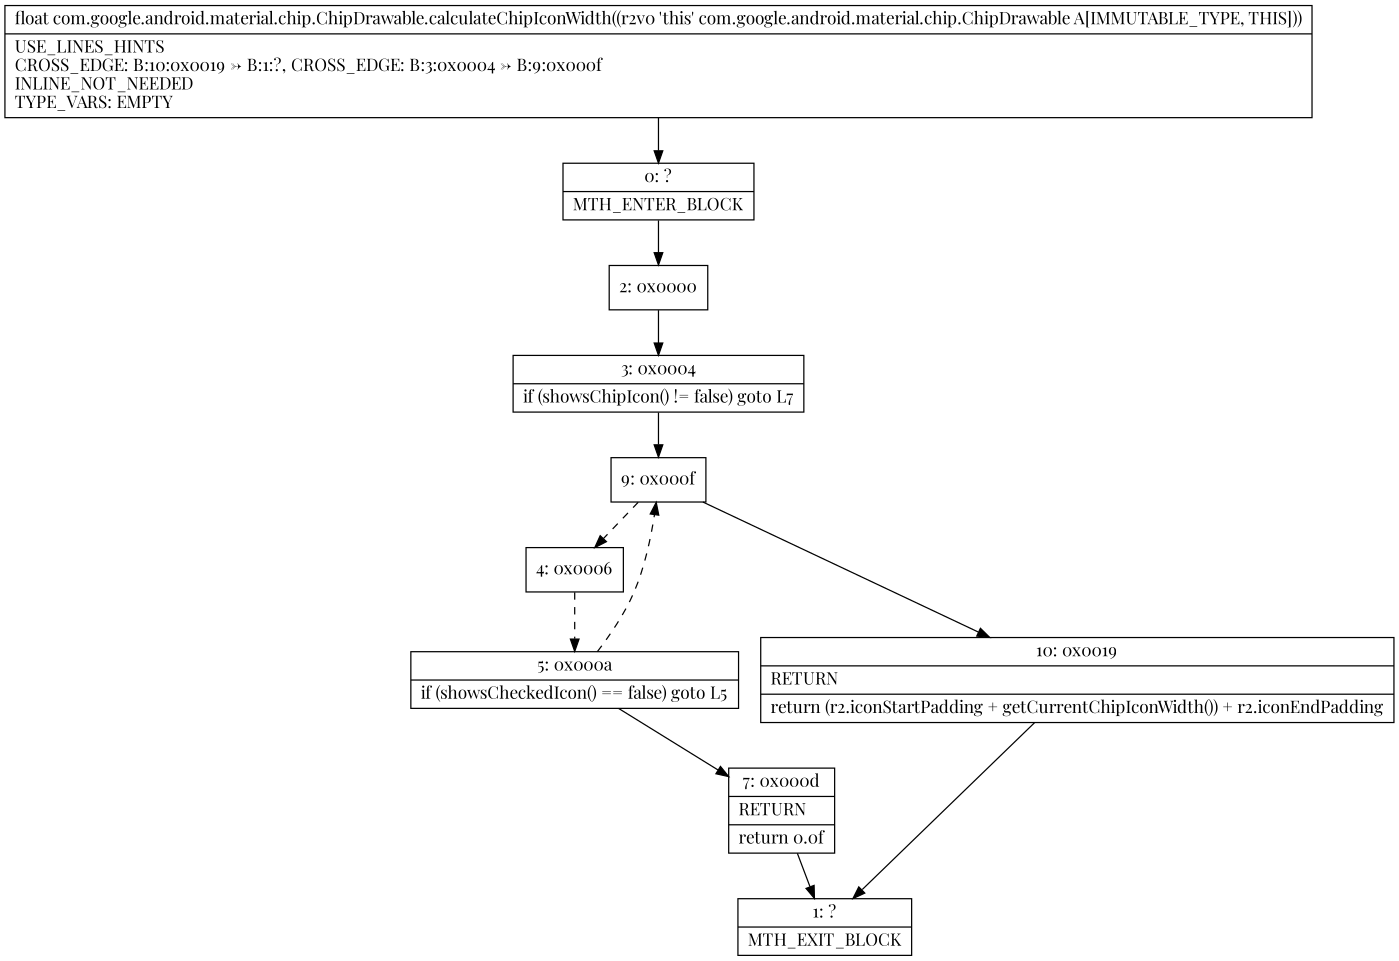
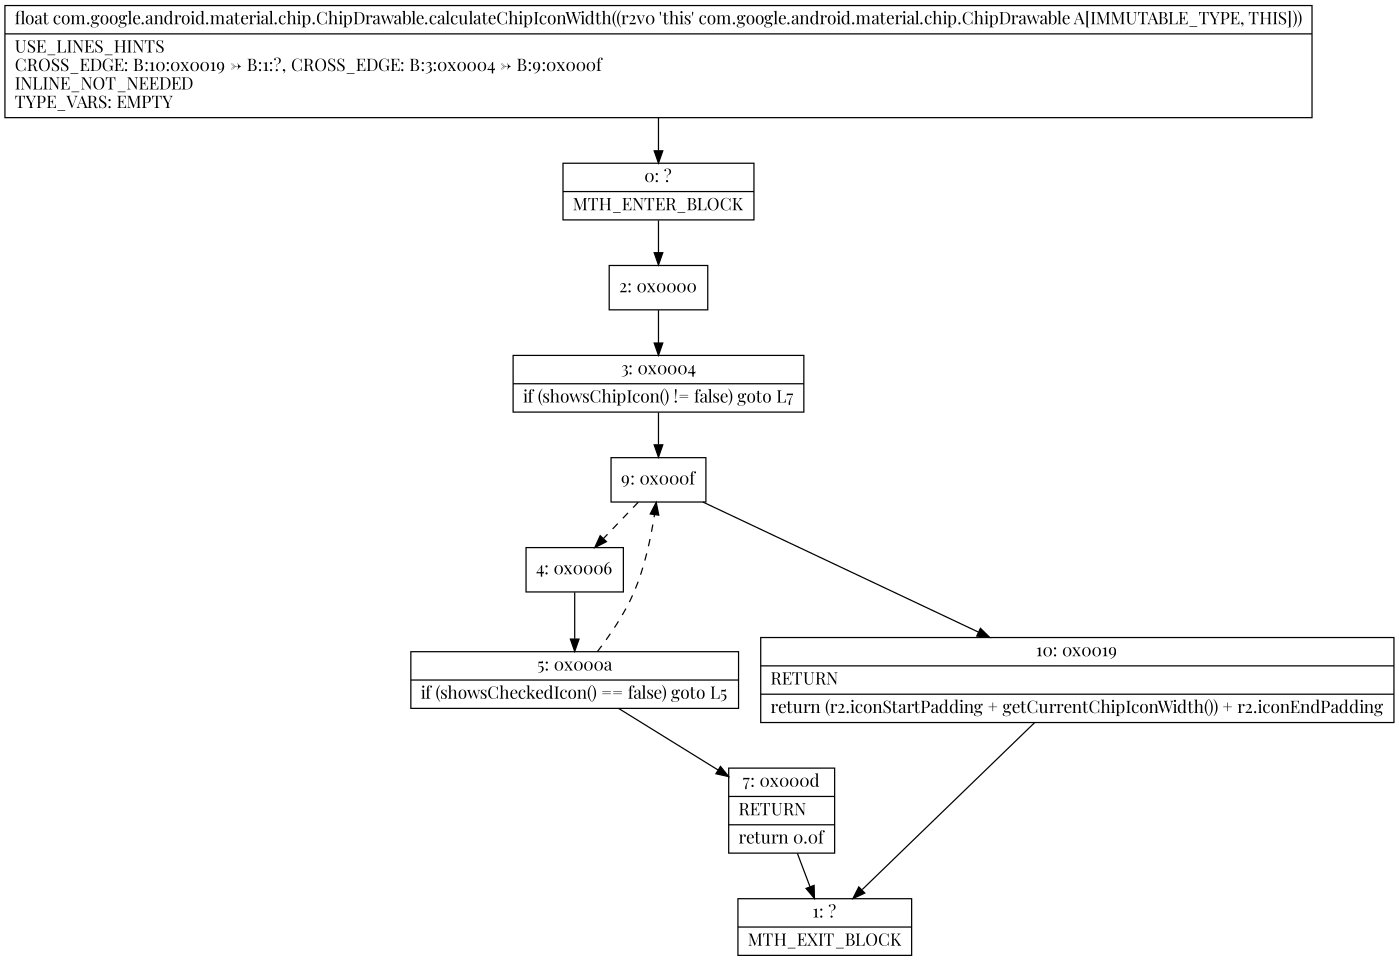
edge "4: 0x0006" -> "5: 0x000a": style dashed -> solid
